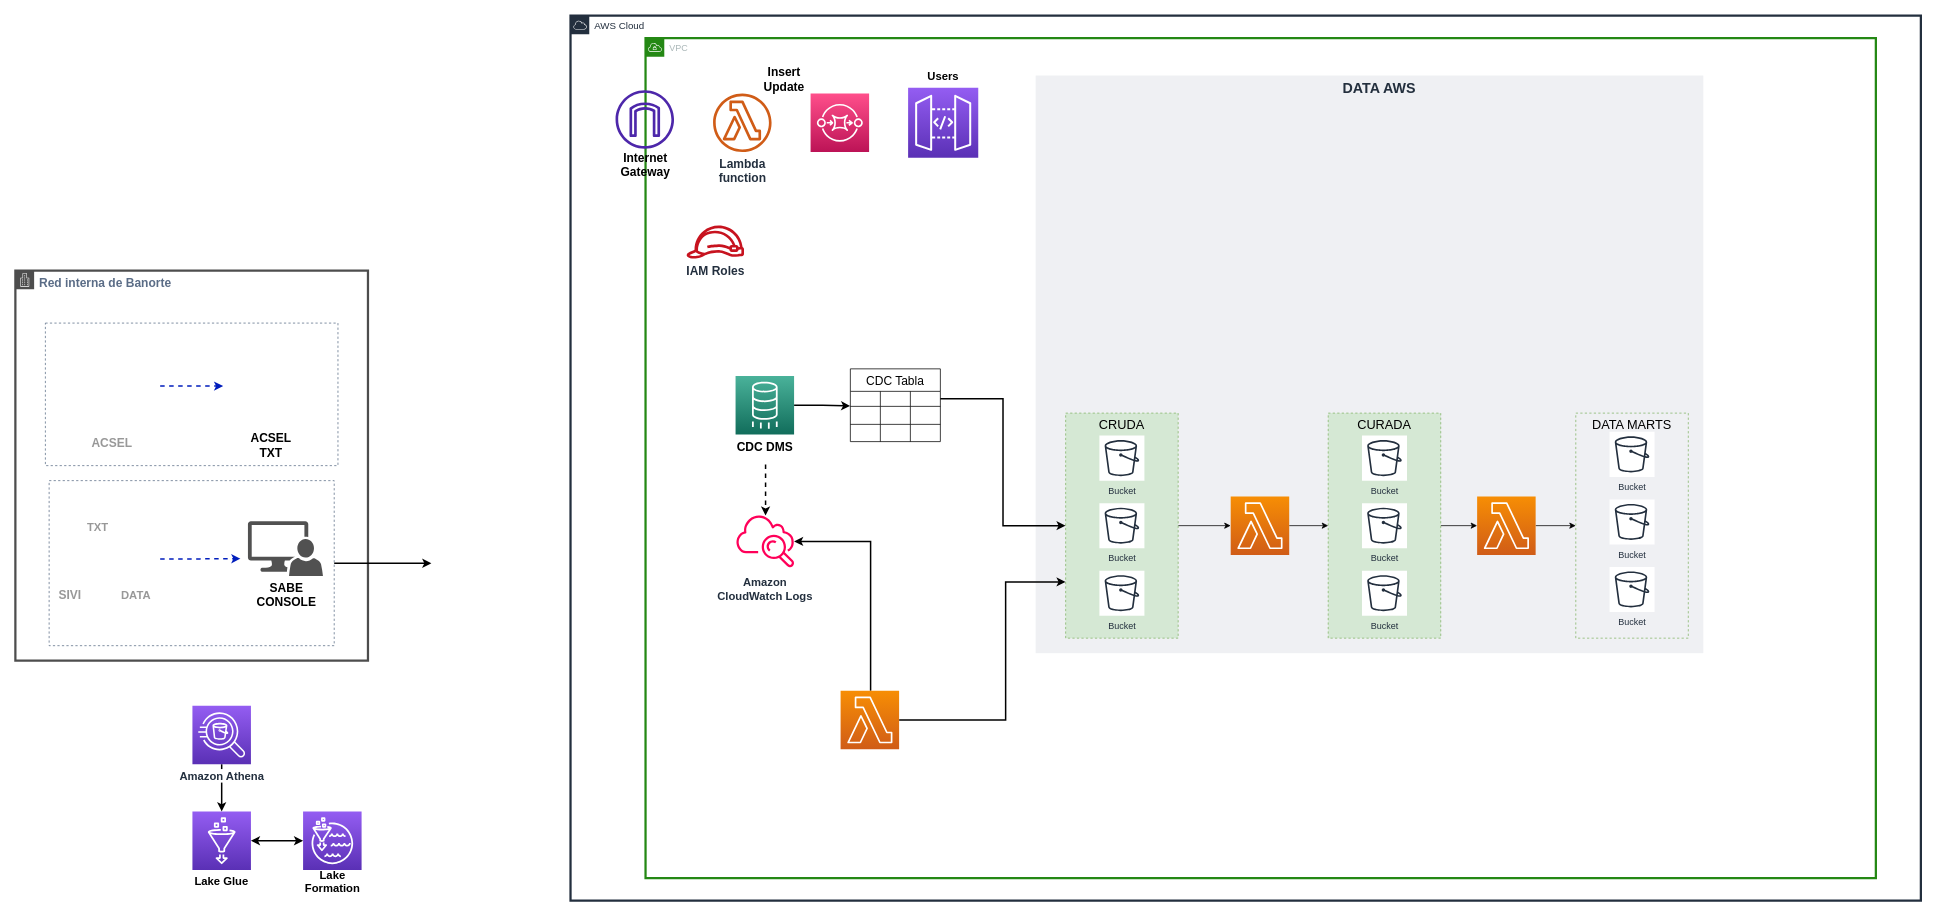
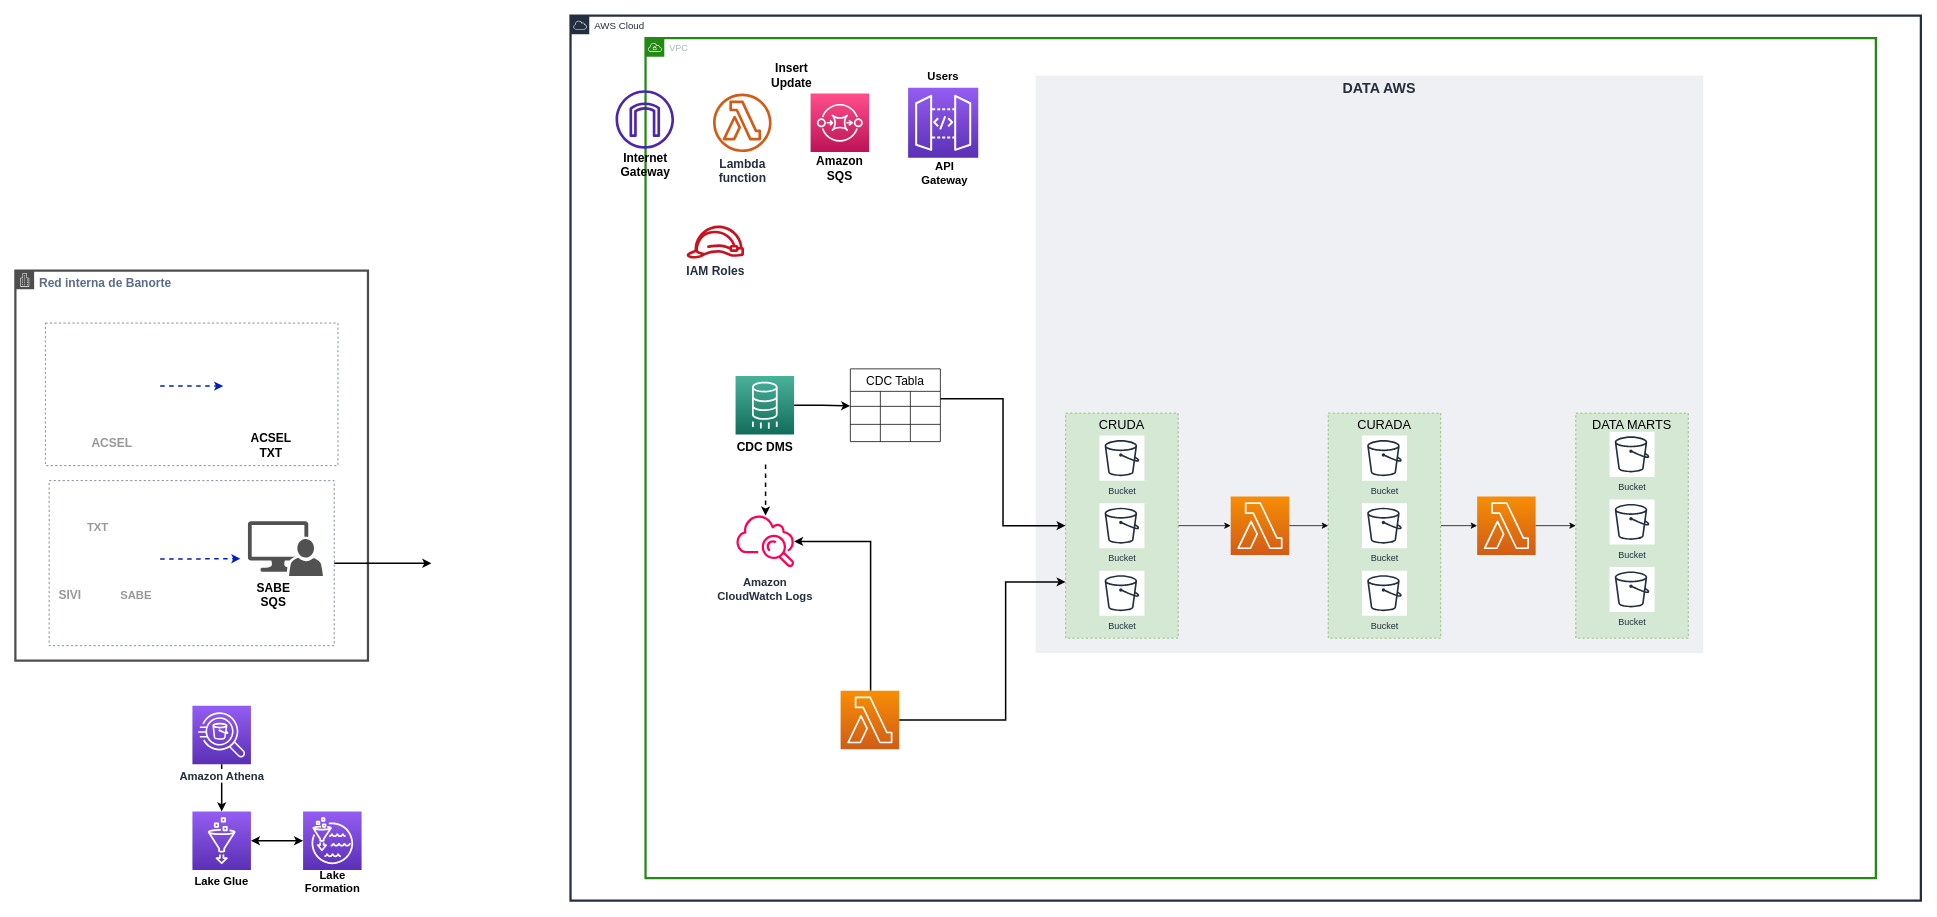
node "Insert Update": moved (784, 79) -> (792, 75)
node "Amazon SQS": added
node "API Gateway": added
node "DATA MARTS": fillcolor #eff0f3 -> #d5e8d4
node "DATA": label "DATA" -> "SABE"
node "SABE CONSOLE": label "SABE CONSOLE" -> "SABE SQS"
